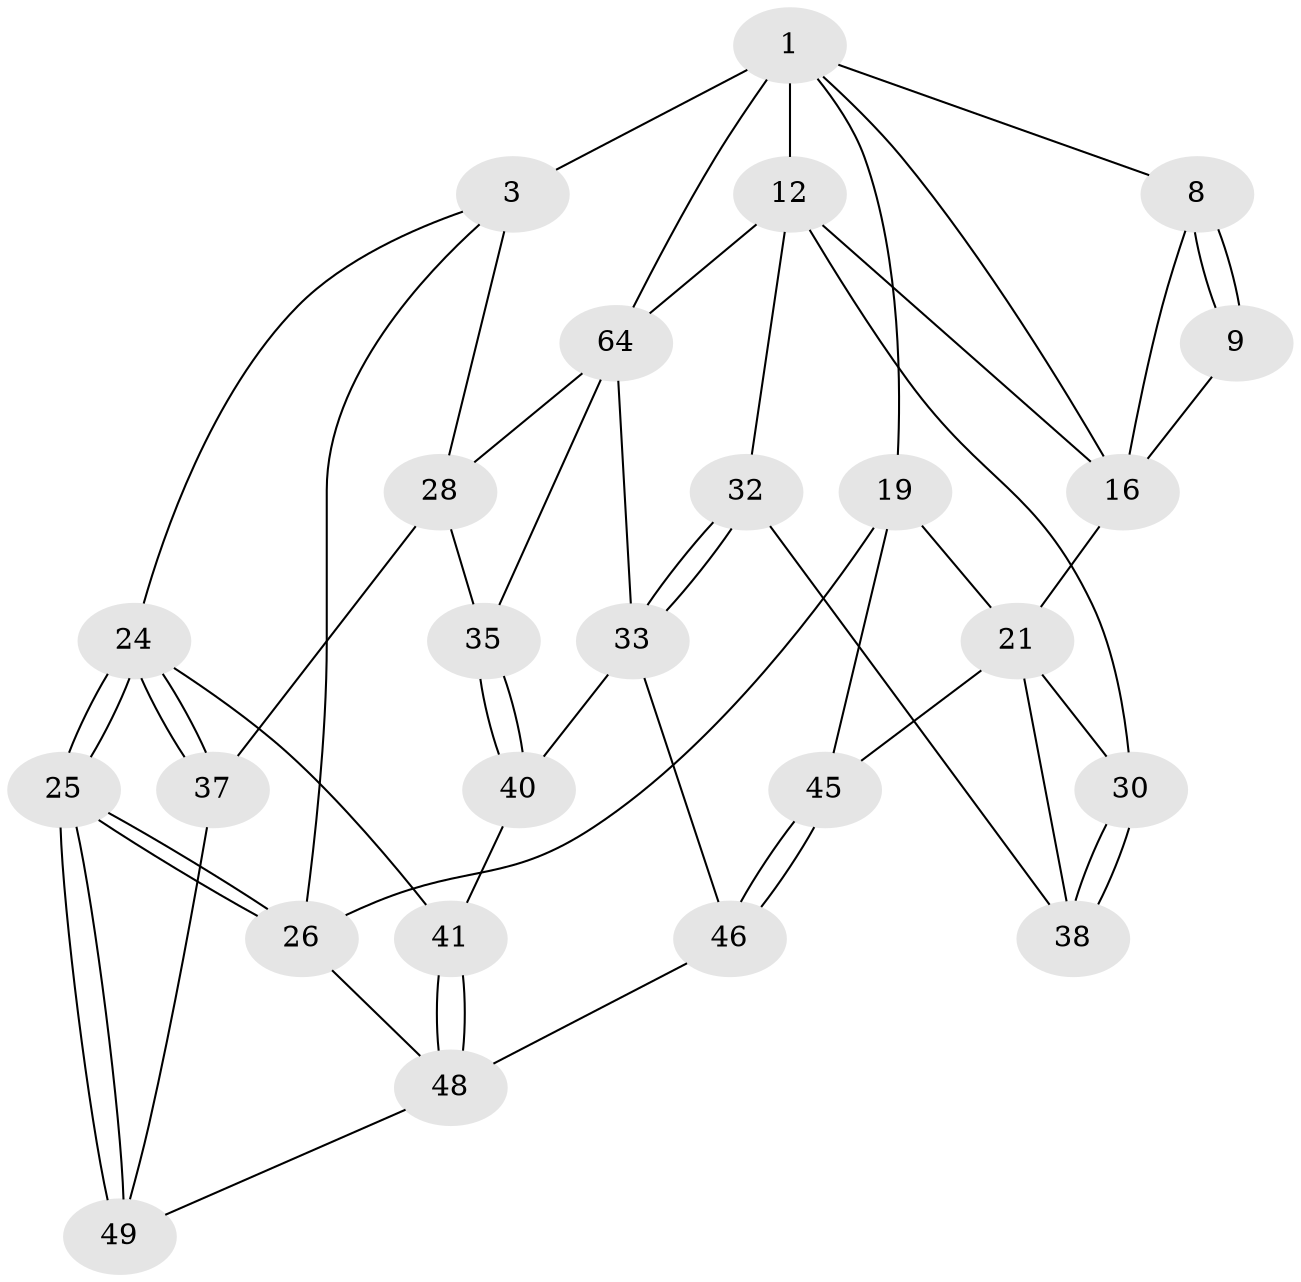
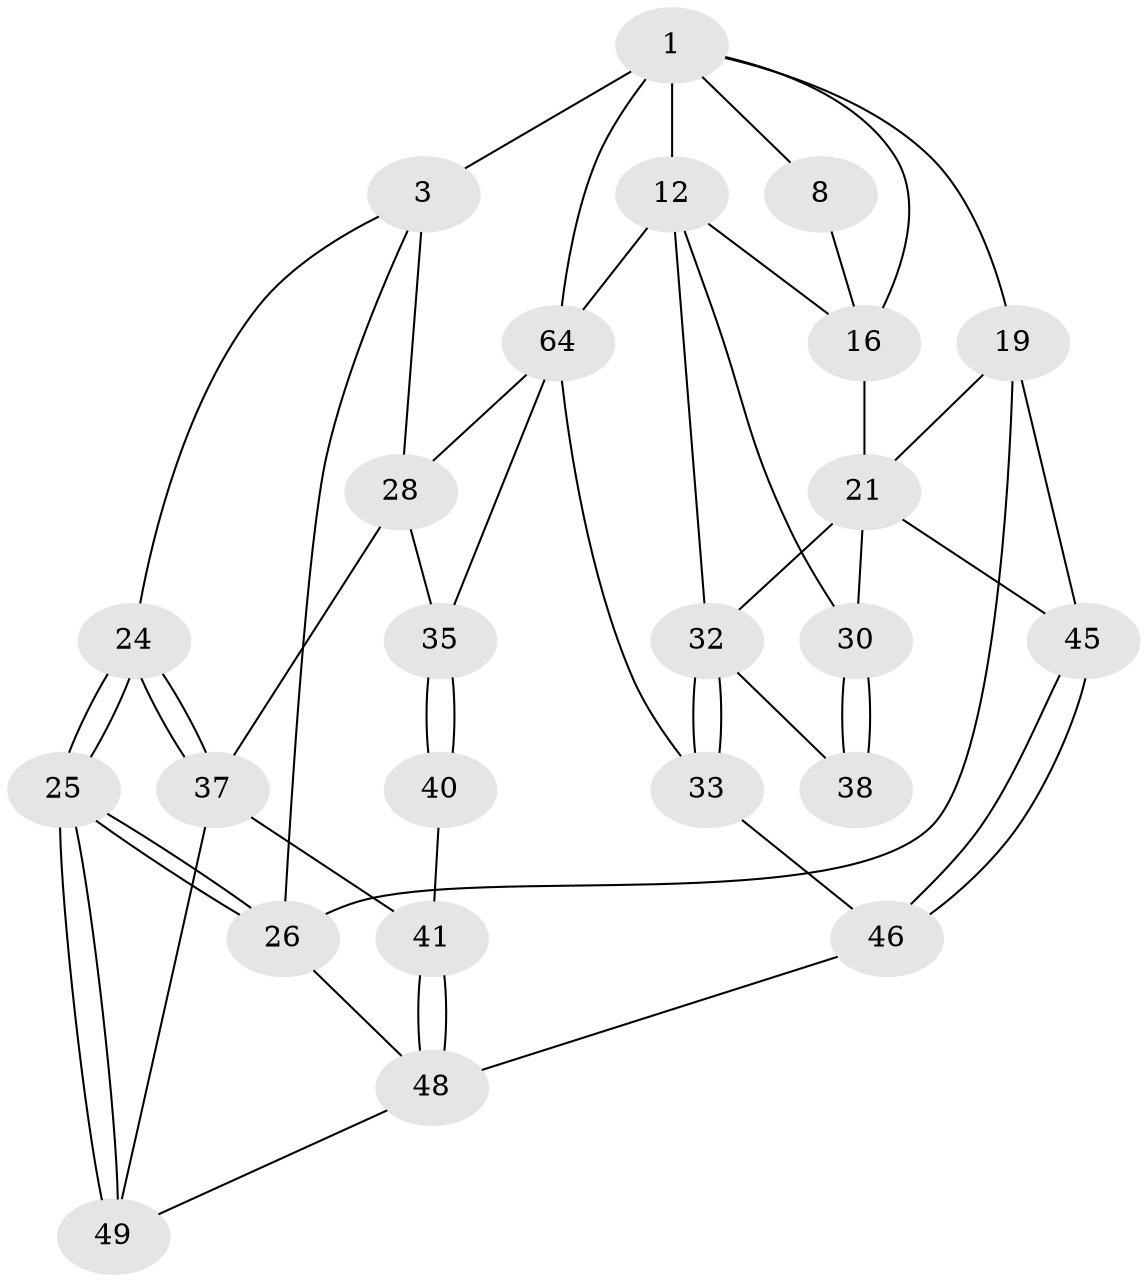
node "9": removed
edge "33" -- "40": removed
edge "24" -- "41": now "37" -- "41"
edge "21" -- "38": now "21" -- "32"
